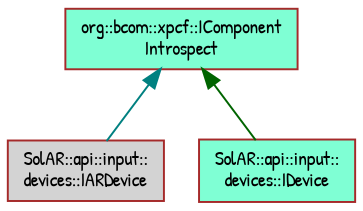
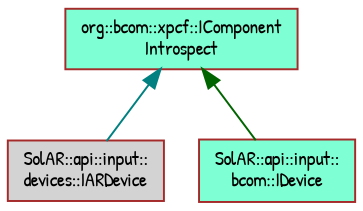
node "SolAR::api::input:: devices::IDevice": label "SolAR::api::input:: devices::IDevice" -> "SolAR::api::input:: bcom::IDevice"
